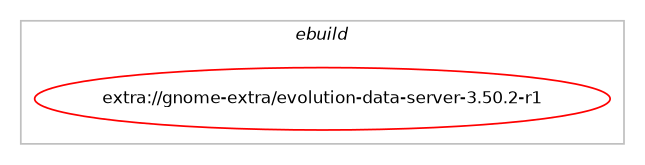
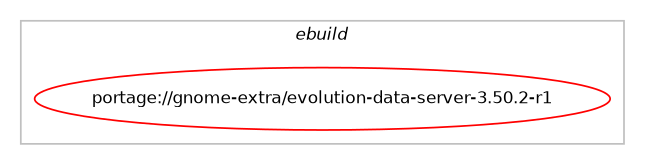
node "extra://gnome-extra/evolution-data-server-3.50.2-r1": label "extra://gnome-extra/evolution-data-server-3.50.2-r1" -> "portage://gnome-extra/evolution-data-server-3.50.2-r1"
